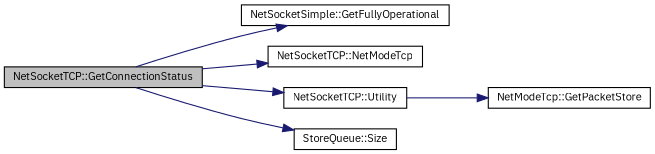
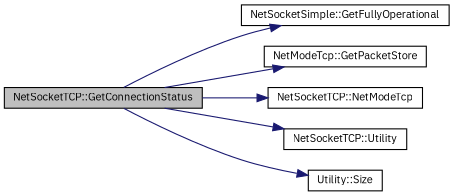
edge "NetSocketTCP::Utility" -> "NetModeTcp::GetPacketStore": now "NetSocketTCP::GetConnectionStatus" -> "NetModeTcp::GetPacketStore"
node "StoreQueue::Size": label "StoreQueue::Size" -> "Utility::Size"
